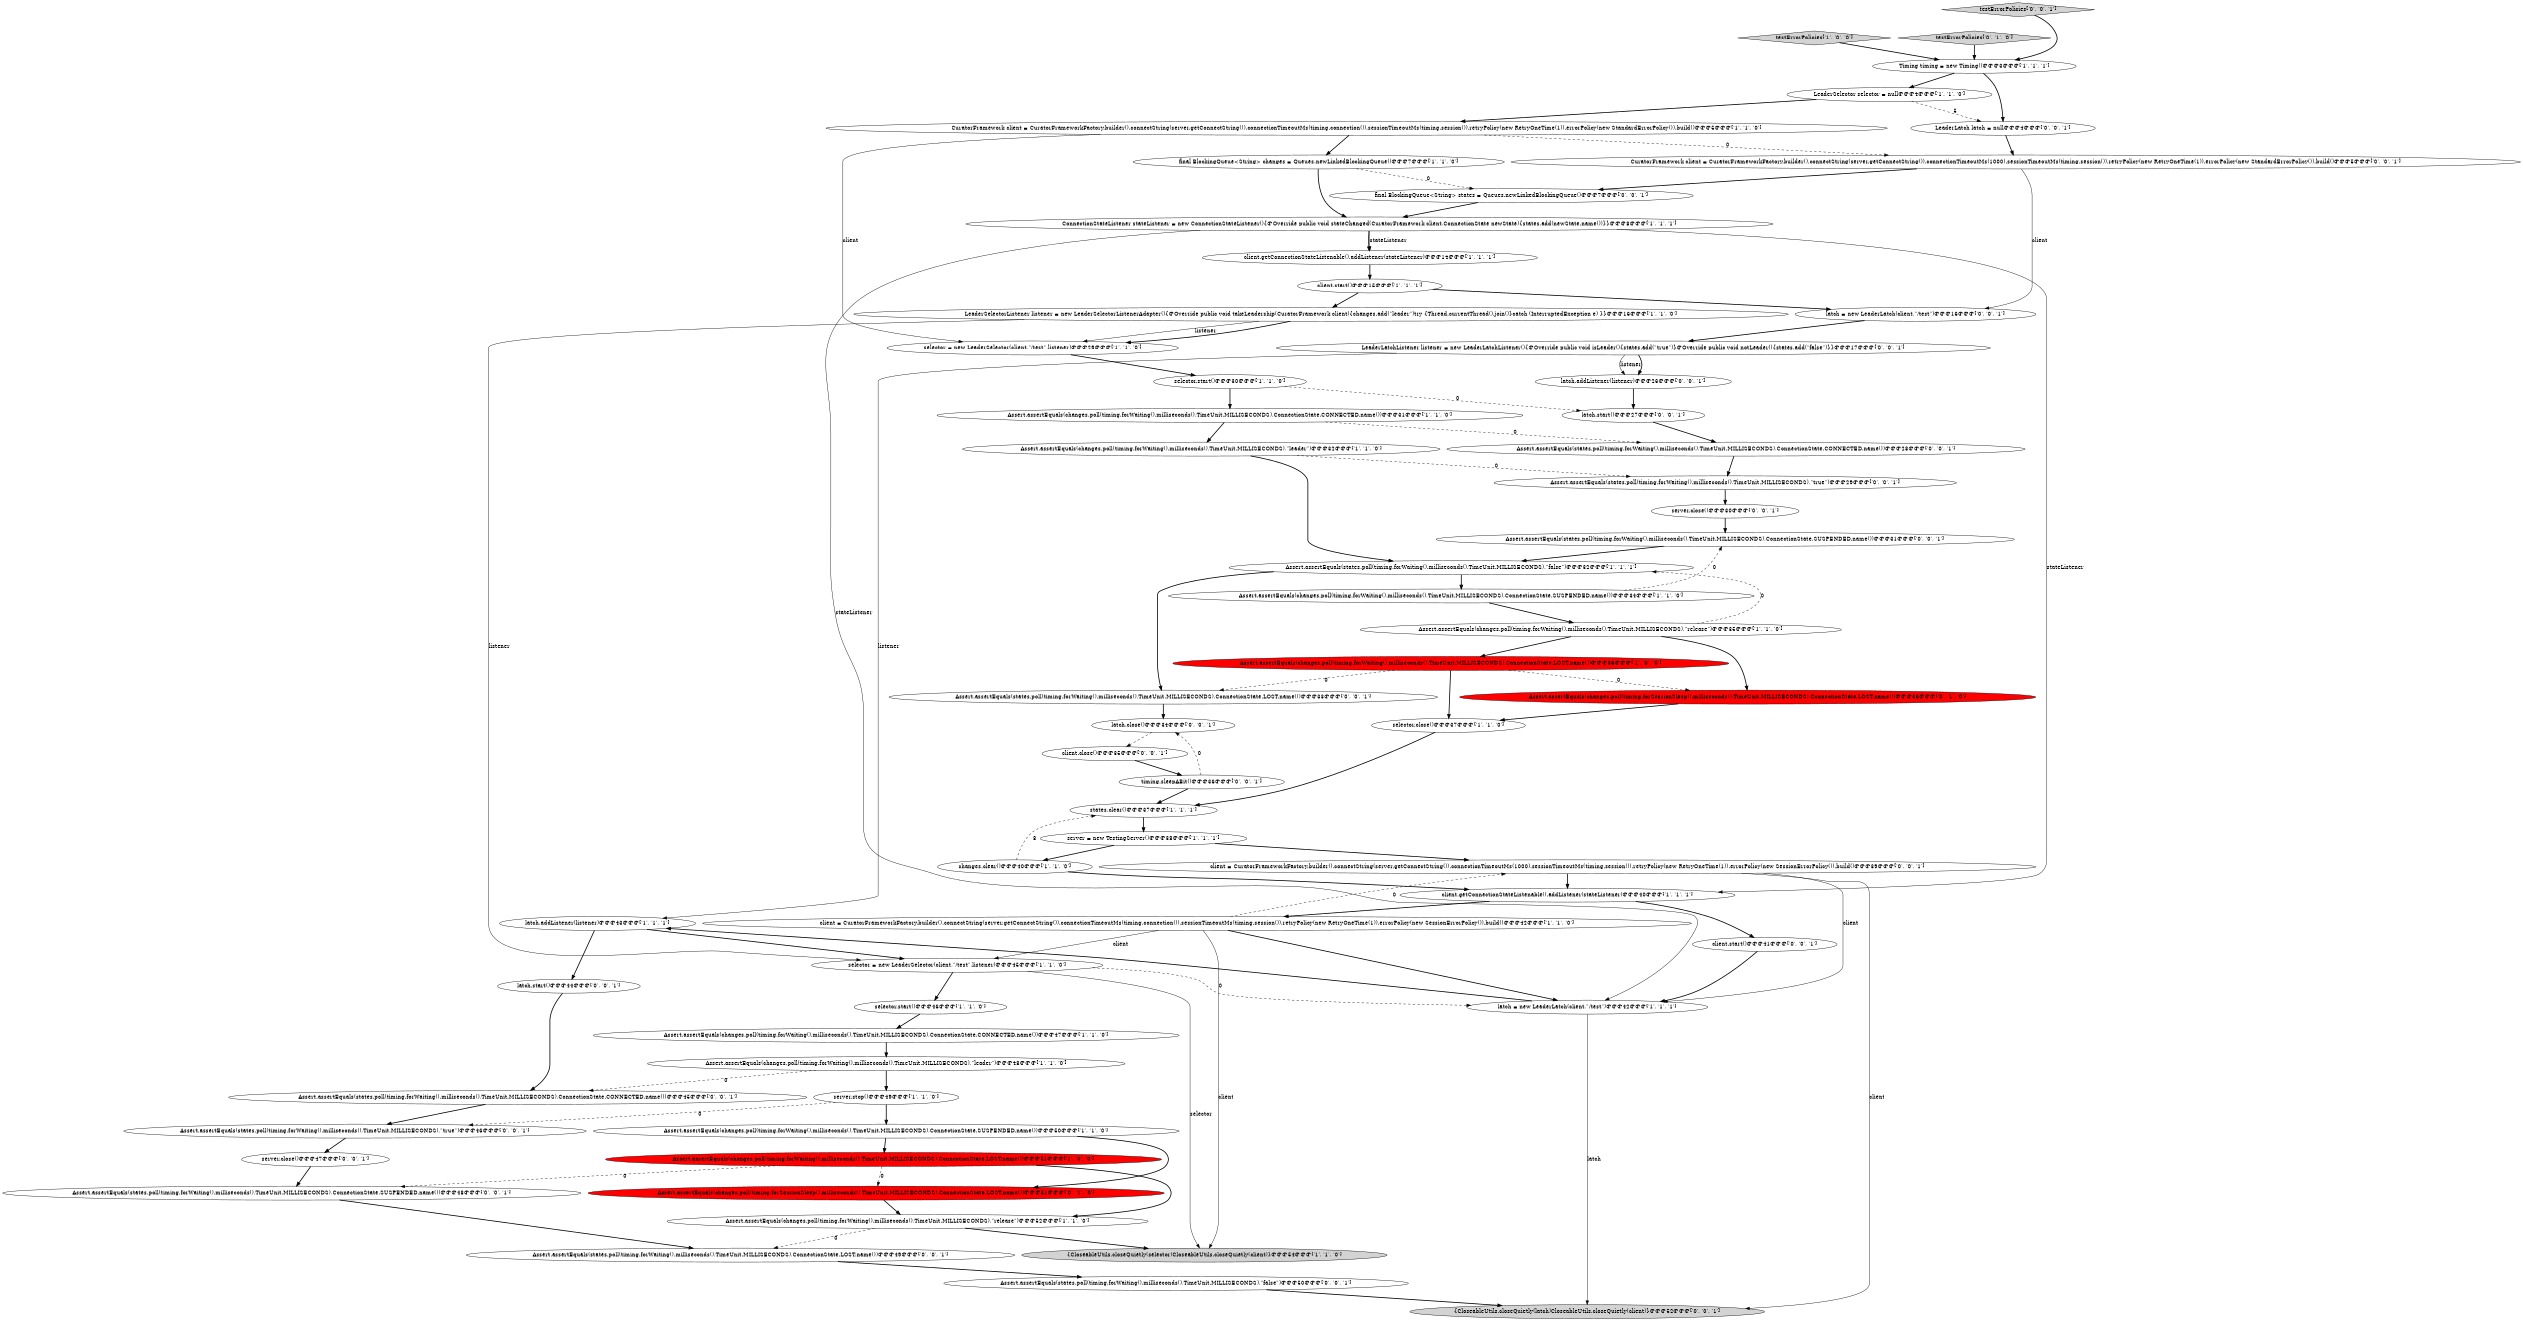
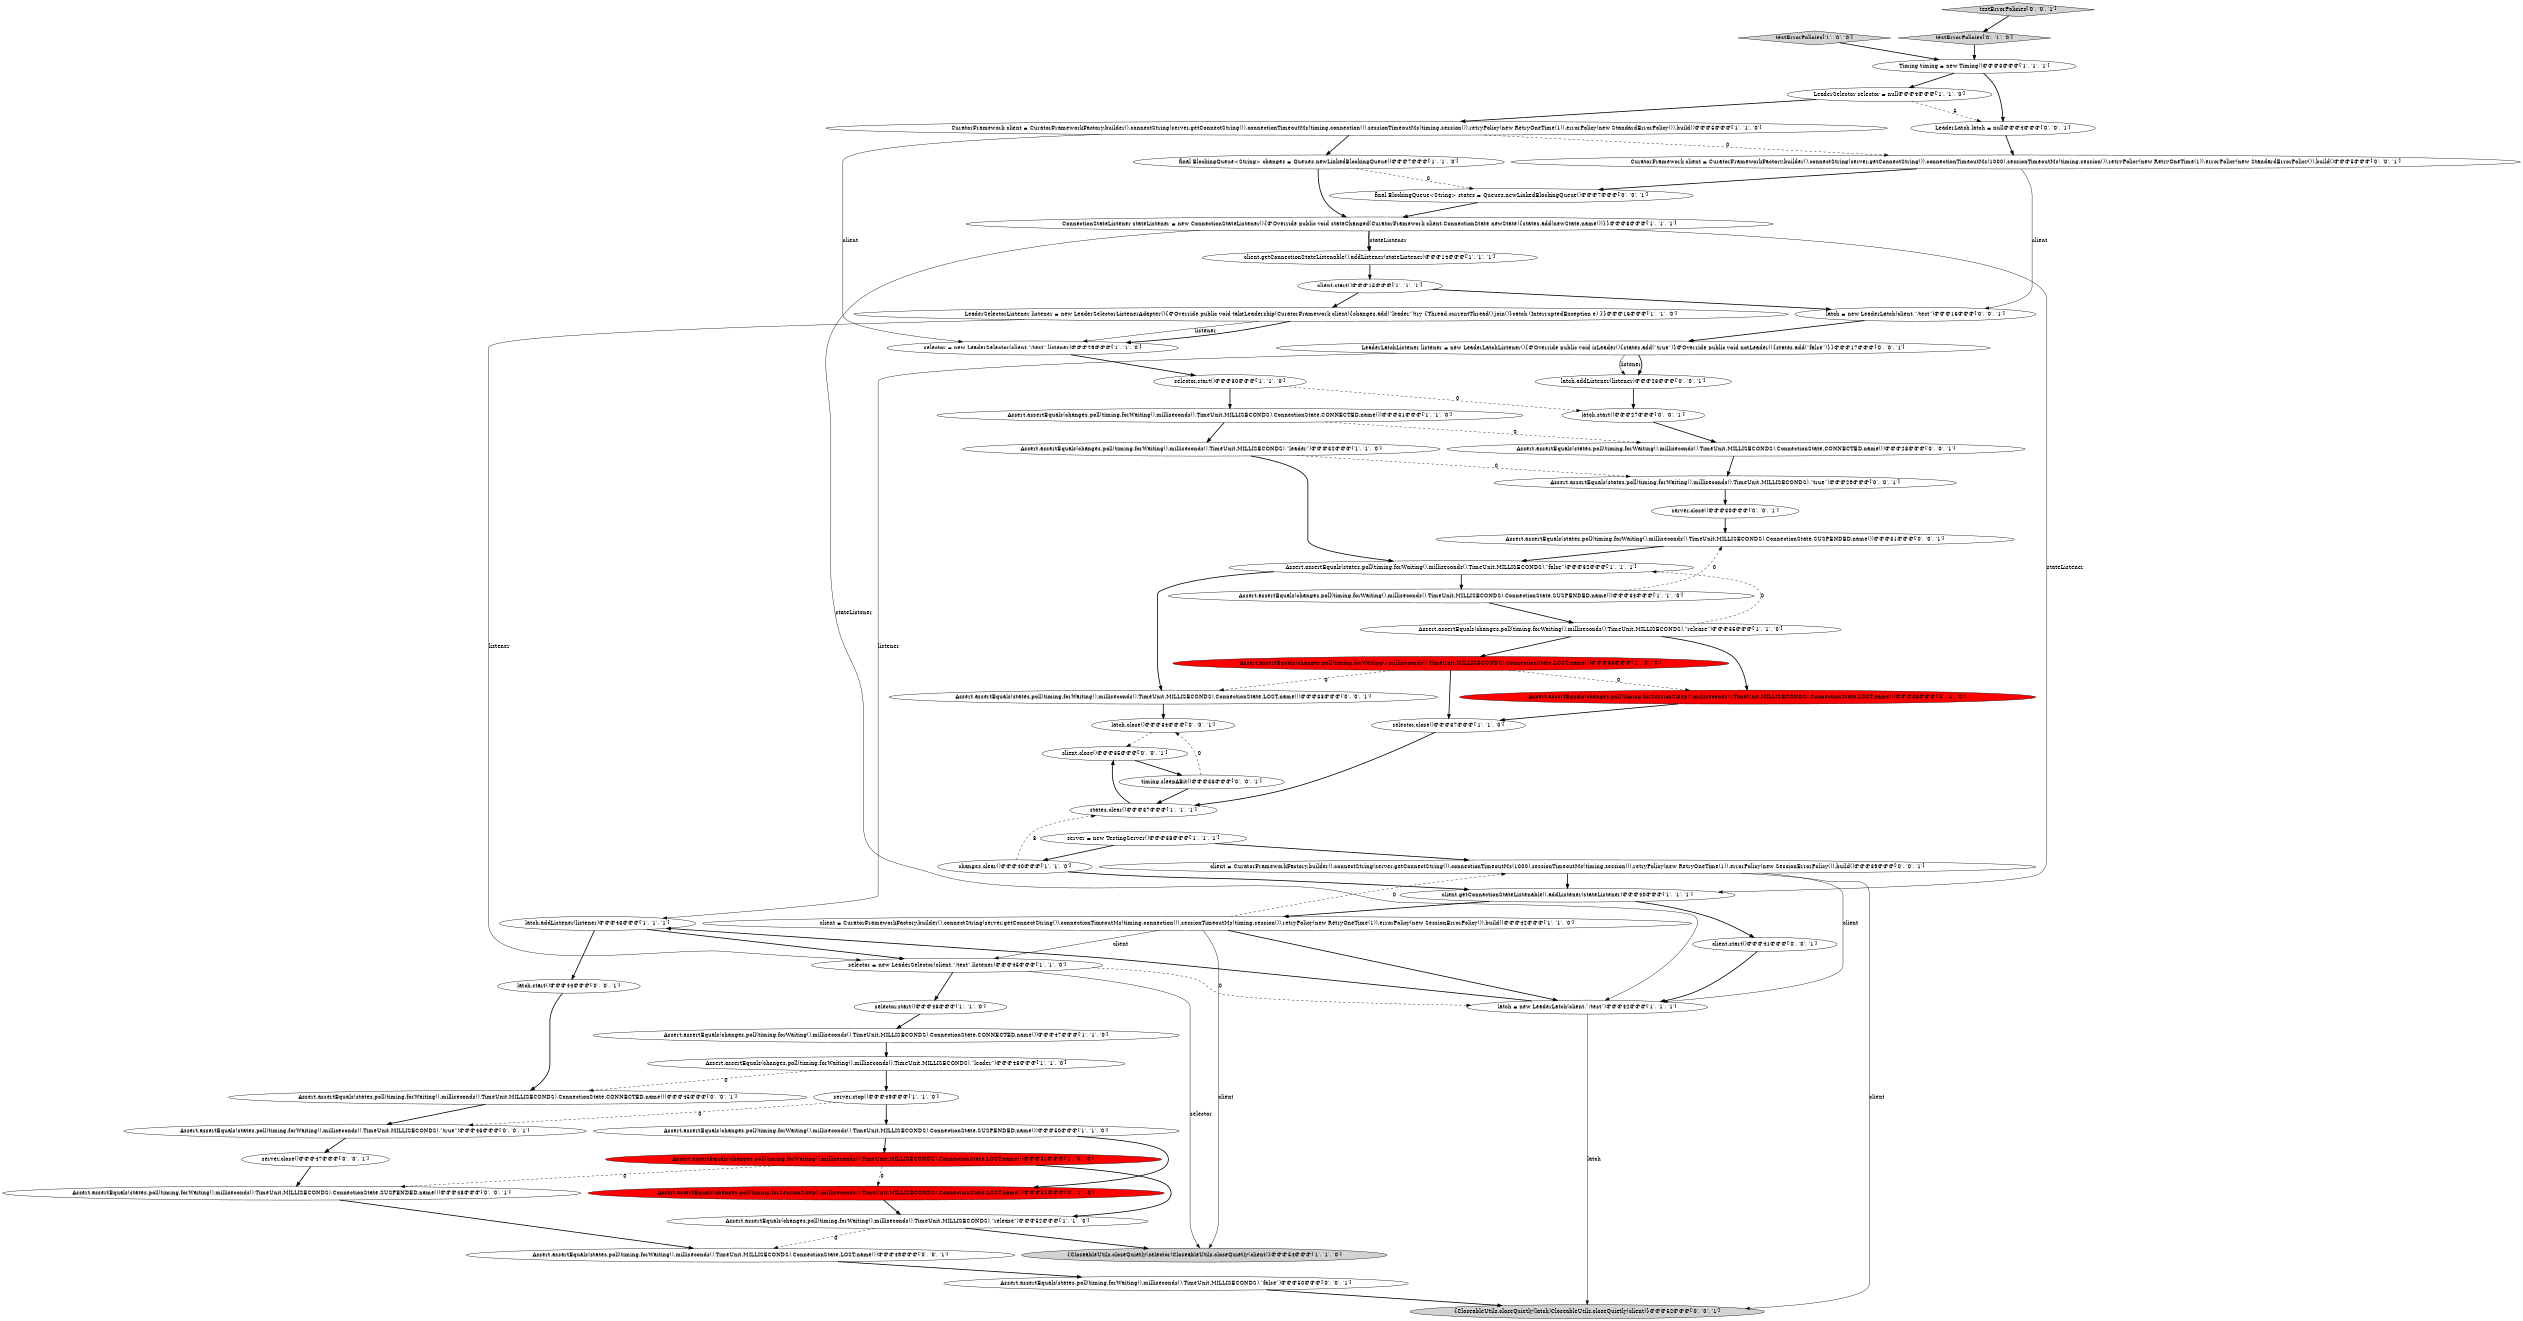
edge "testErrorPolicies['0', '0', '1']" -> "Timing timing = new Timing()@@@3@@@['1', '1', '1']": now "testErrorPolicies['0', '0', '1']" -> "testErrorPolicies['0', '1', '0']"
edge "states.clear()@@@37@@@['1', '1', '1']" -> "server = new TestingServer()@@@38@@@['1', '1', '1']": now "states.clear()@@@37@@@['1', '1', '1']" -> "client.close()@@@35@@@['0', '0', '1']"
